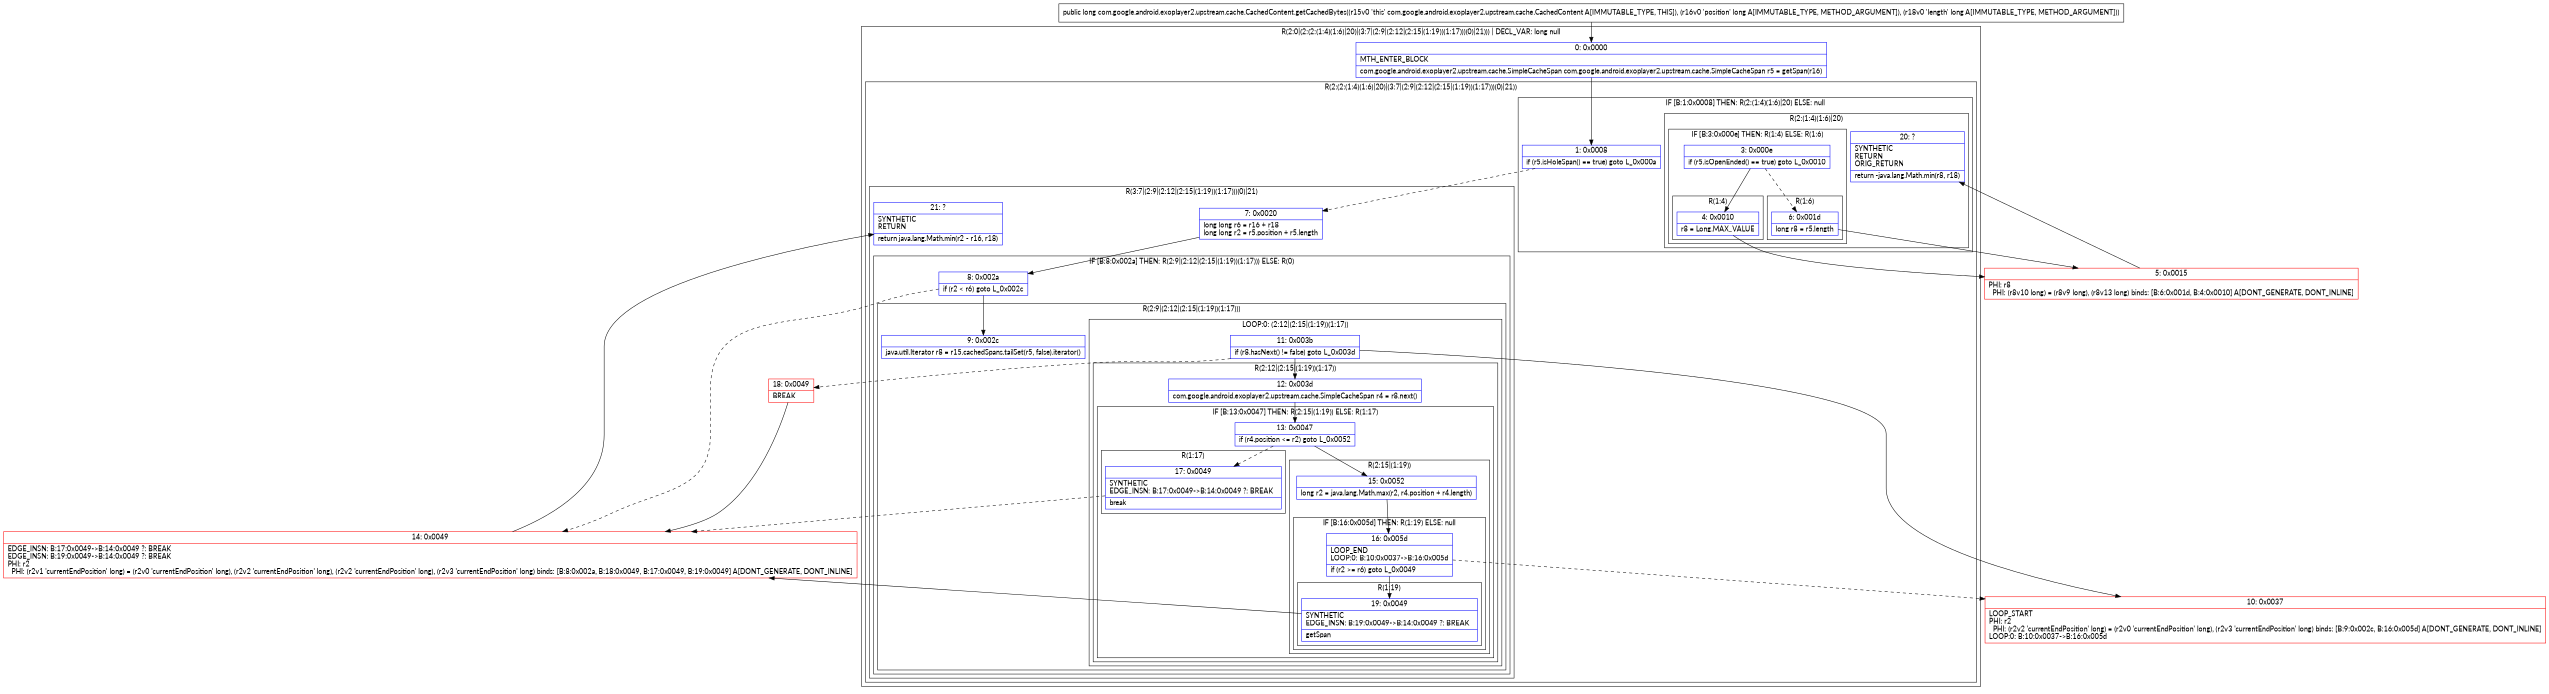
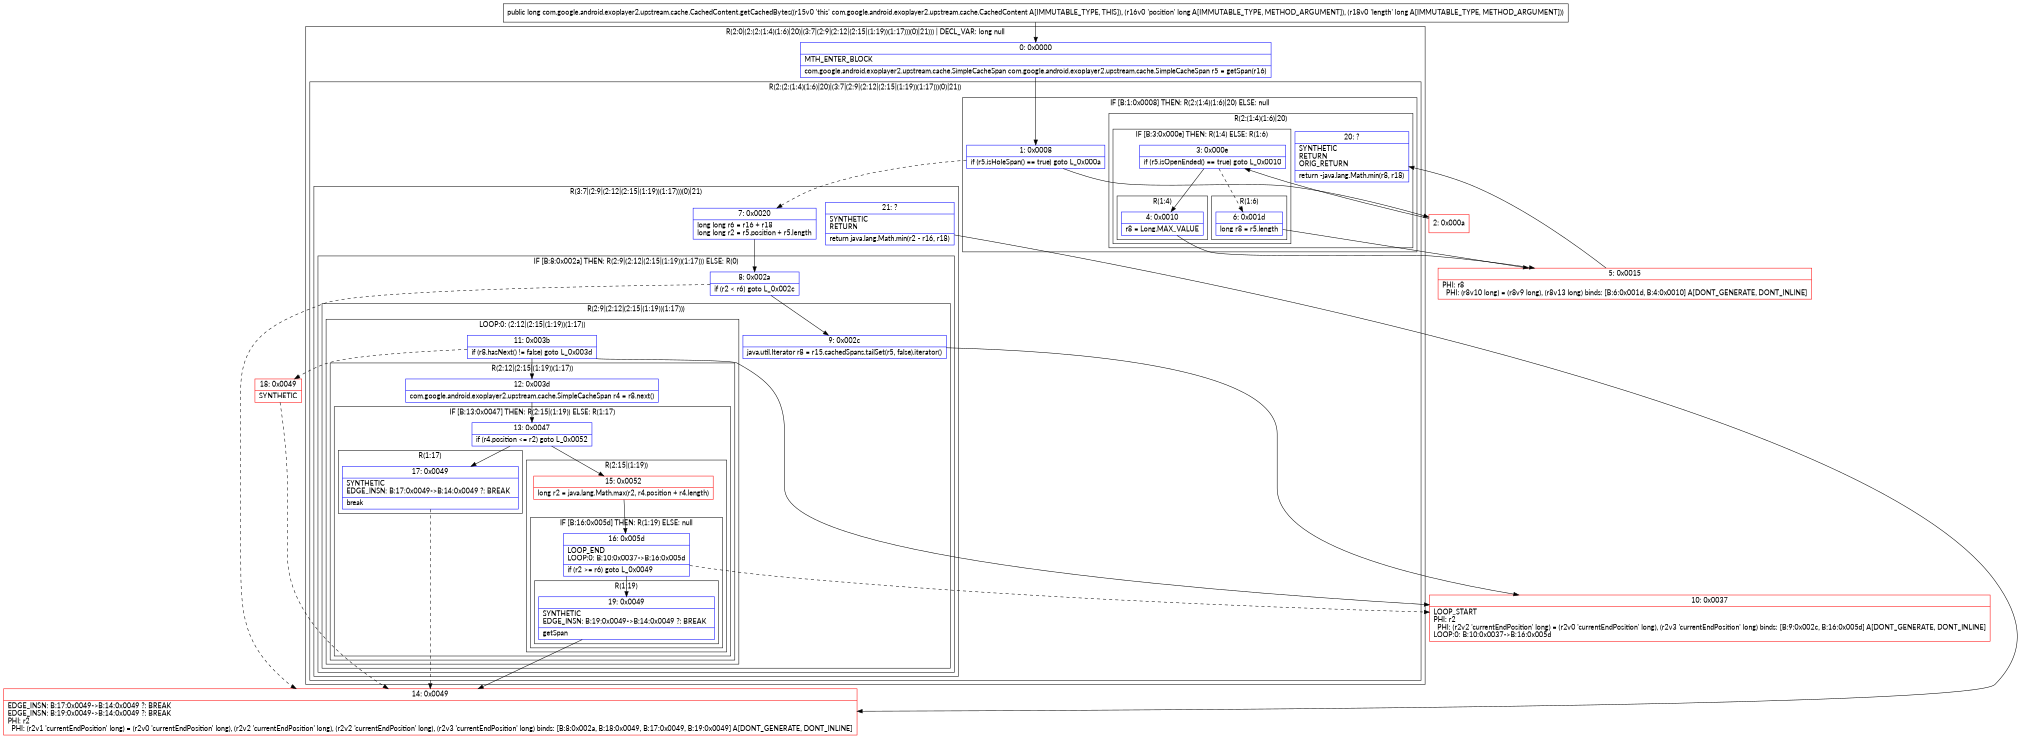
node "2: 0x000a": added
edge "14: 0x0049" -> "21: ?": reversed
node "18: 0x0049": text "BREAK" -> "SYNTHETIC"
edge "9: 0x002c" -> "10: 0x0037": added
edge "13: 0x0047" -> "17: 0x0049": style dashed -> solid
edge "18: 0x0049" -> "14: 0x0049": style solid -> dashed
node "15: 0x0052": color blue -> red
